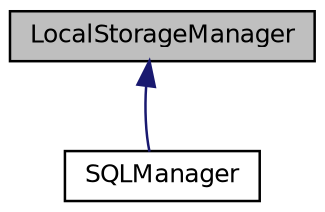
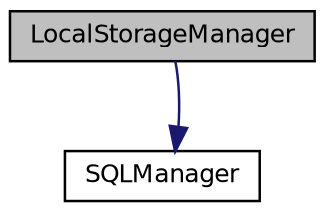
edge "SQLManager" -> "LocalStorageManager": reversed
